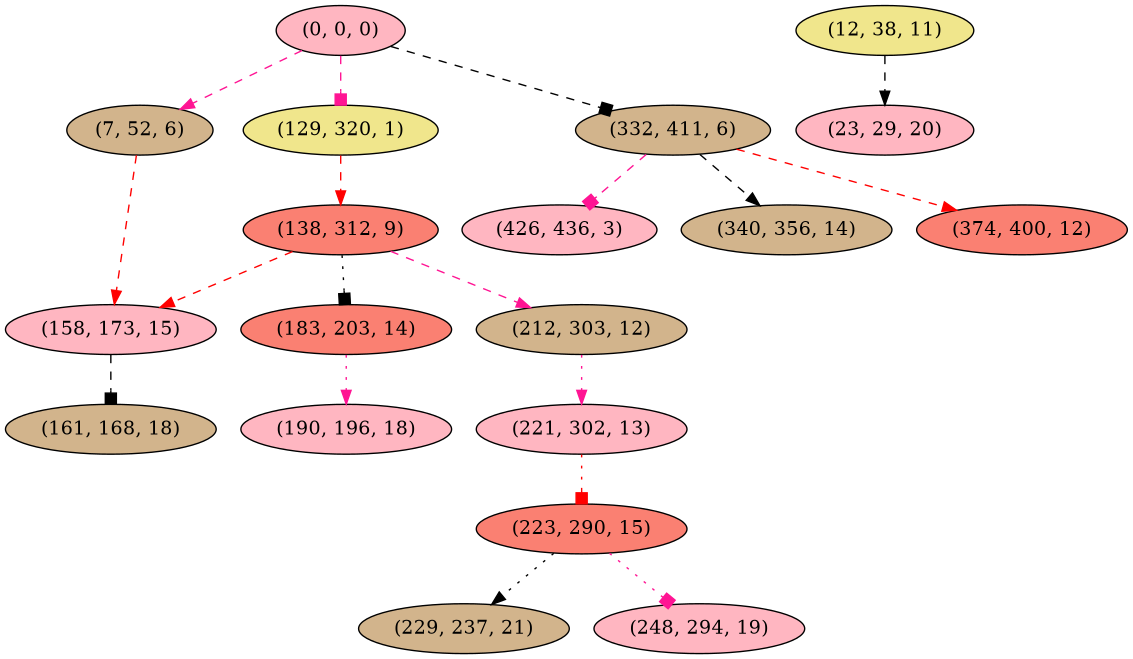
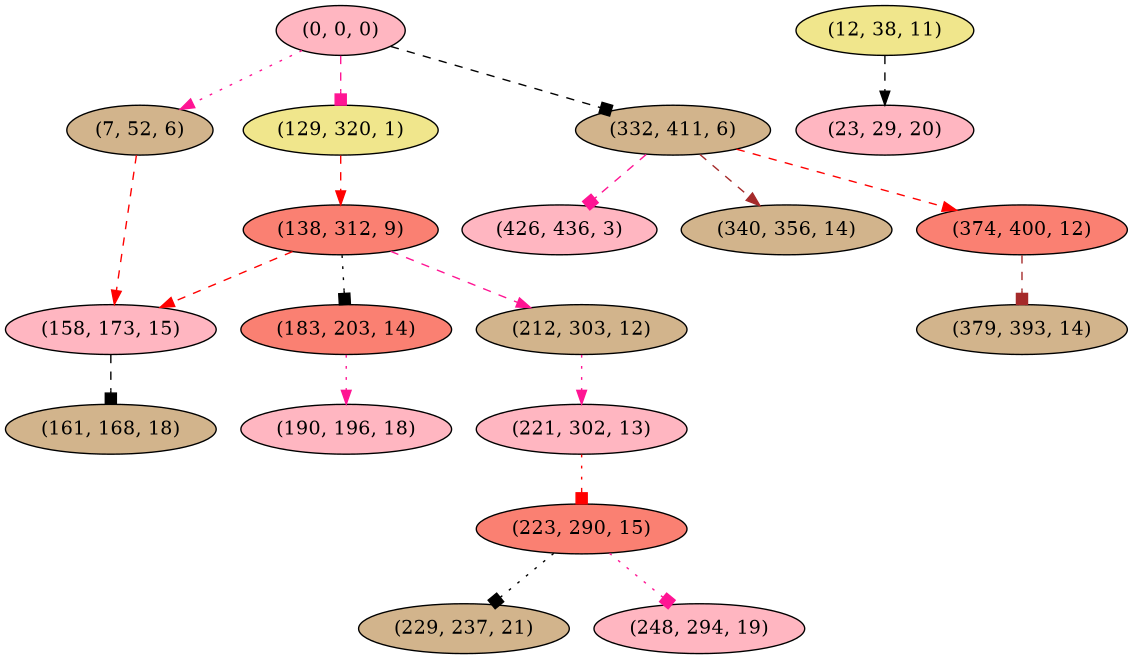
edge "(0, 0, 0)" -> "(7, 52, 6)": style dashed -> dotted
edge "(332, 411, 6)" -> "(340, 356, 14)": color black -> brown
node "(379, 393, 14)": added
edge "(223, 290, 15)" -> "(229, 237, 21)": arrowhead normal -> box
